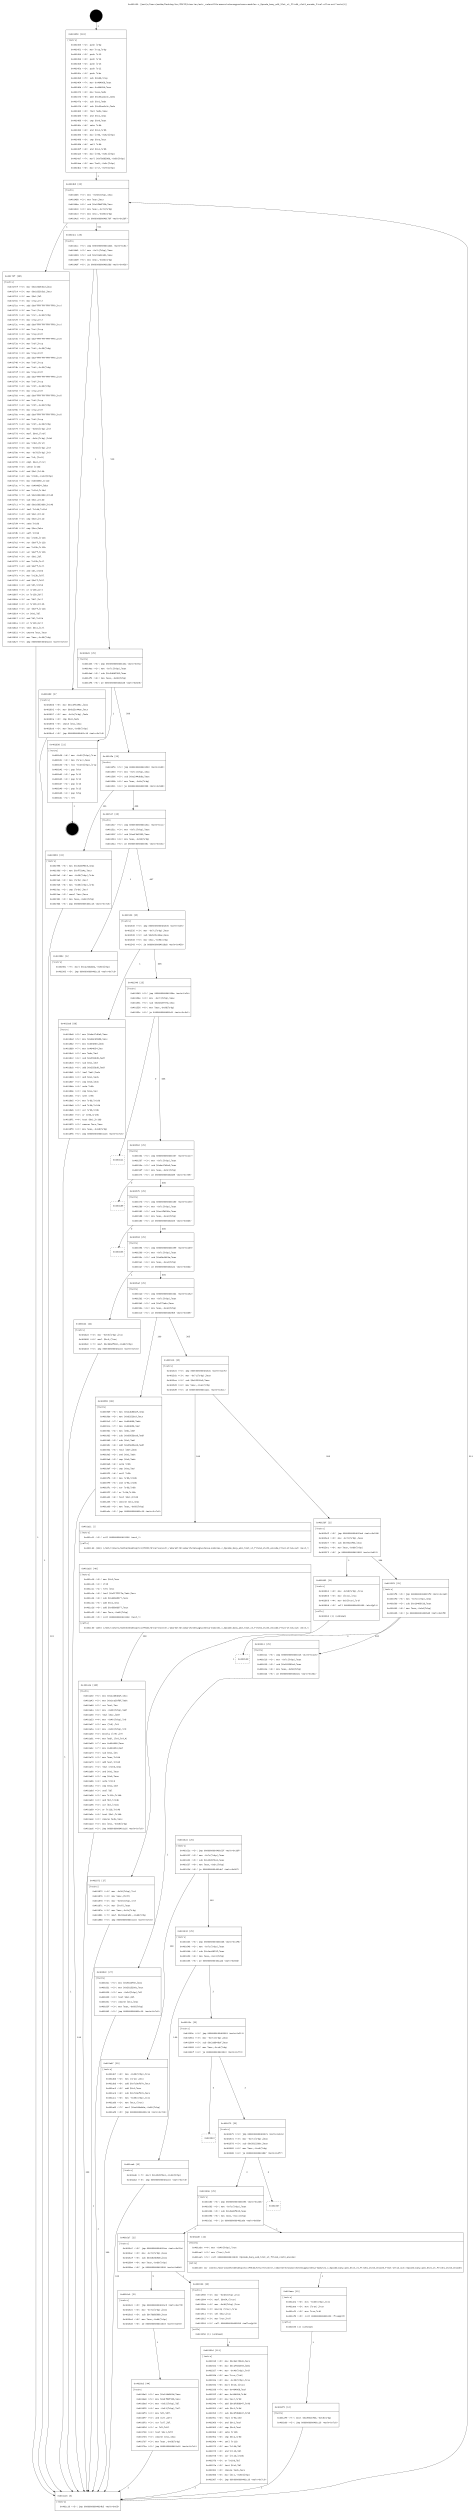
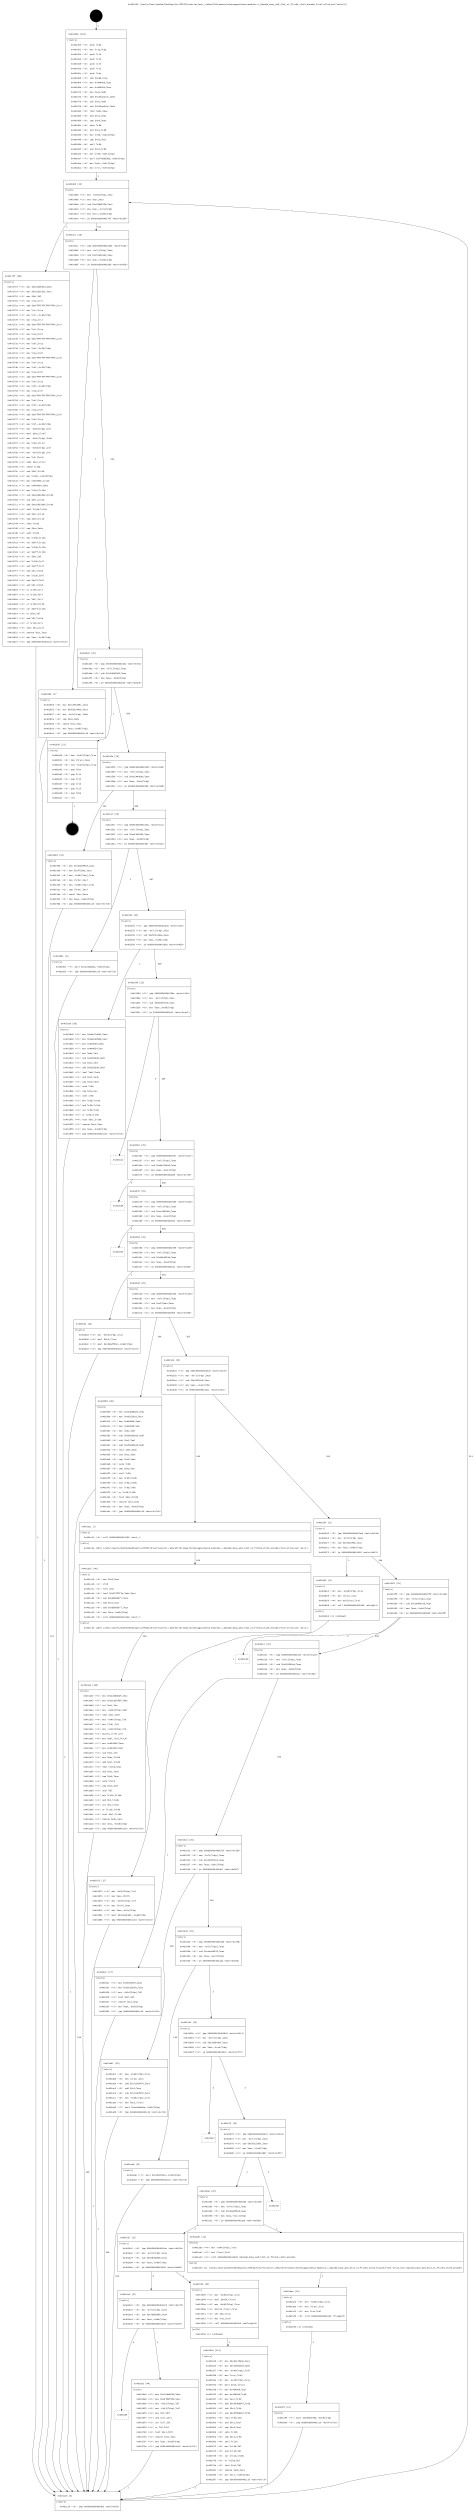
edge "0x401a11 [5]" -> "0x401a16 [40]": added, label "100"
edge "0x40198c [12]" -> "0x401c16 [5]": added, label "1"
edge "0x401611 [25]" -> "0x40162a [25]": added, label "203"
node "0x4016d9": added
